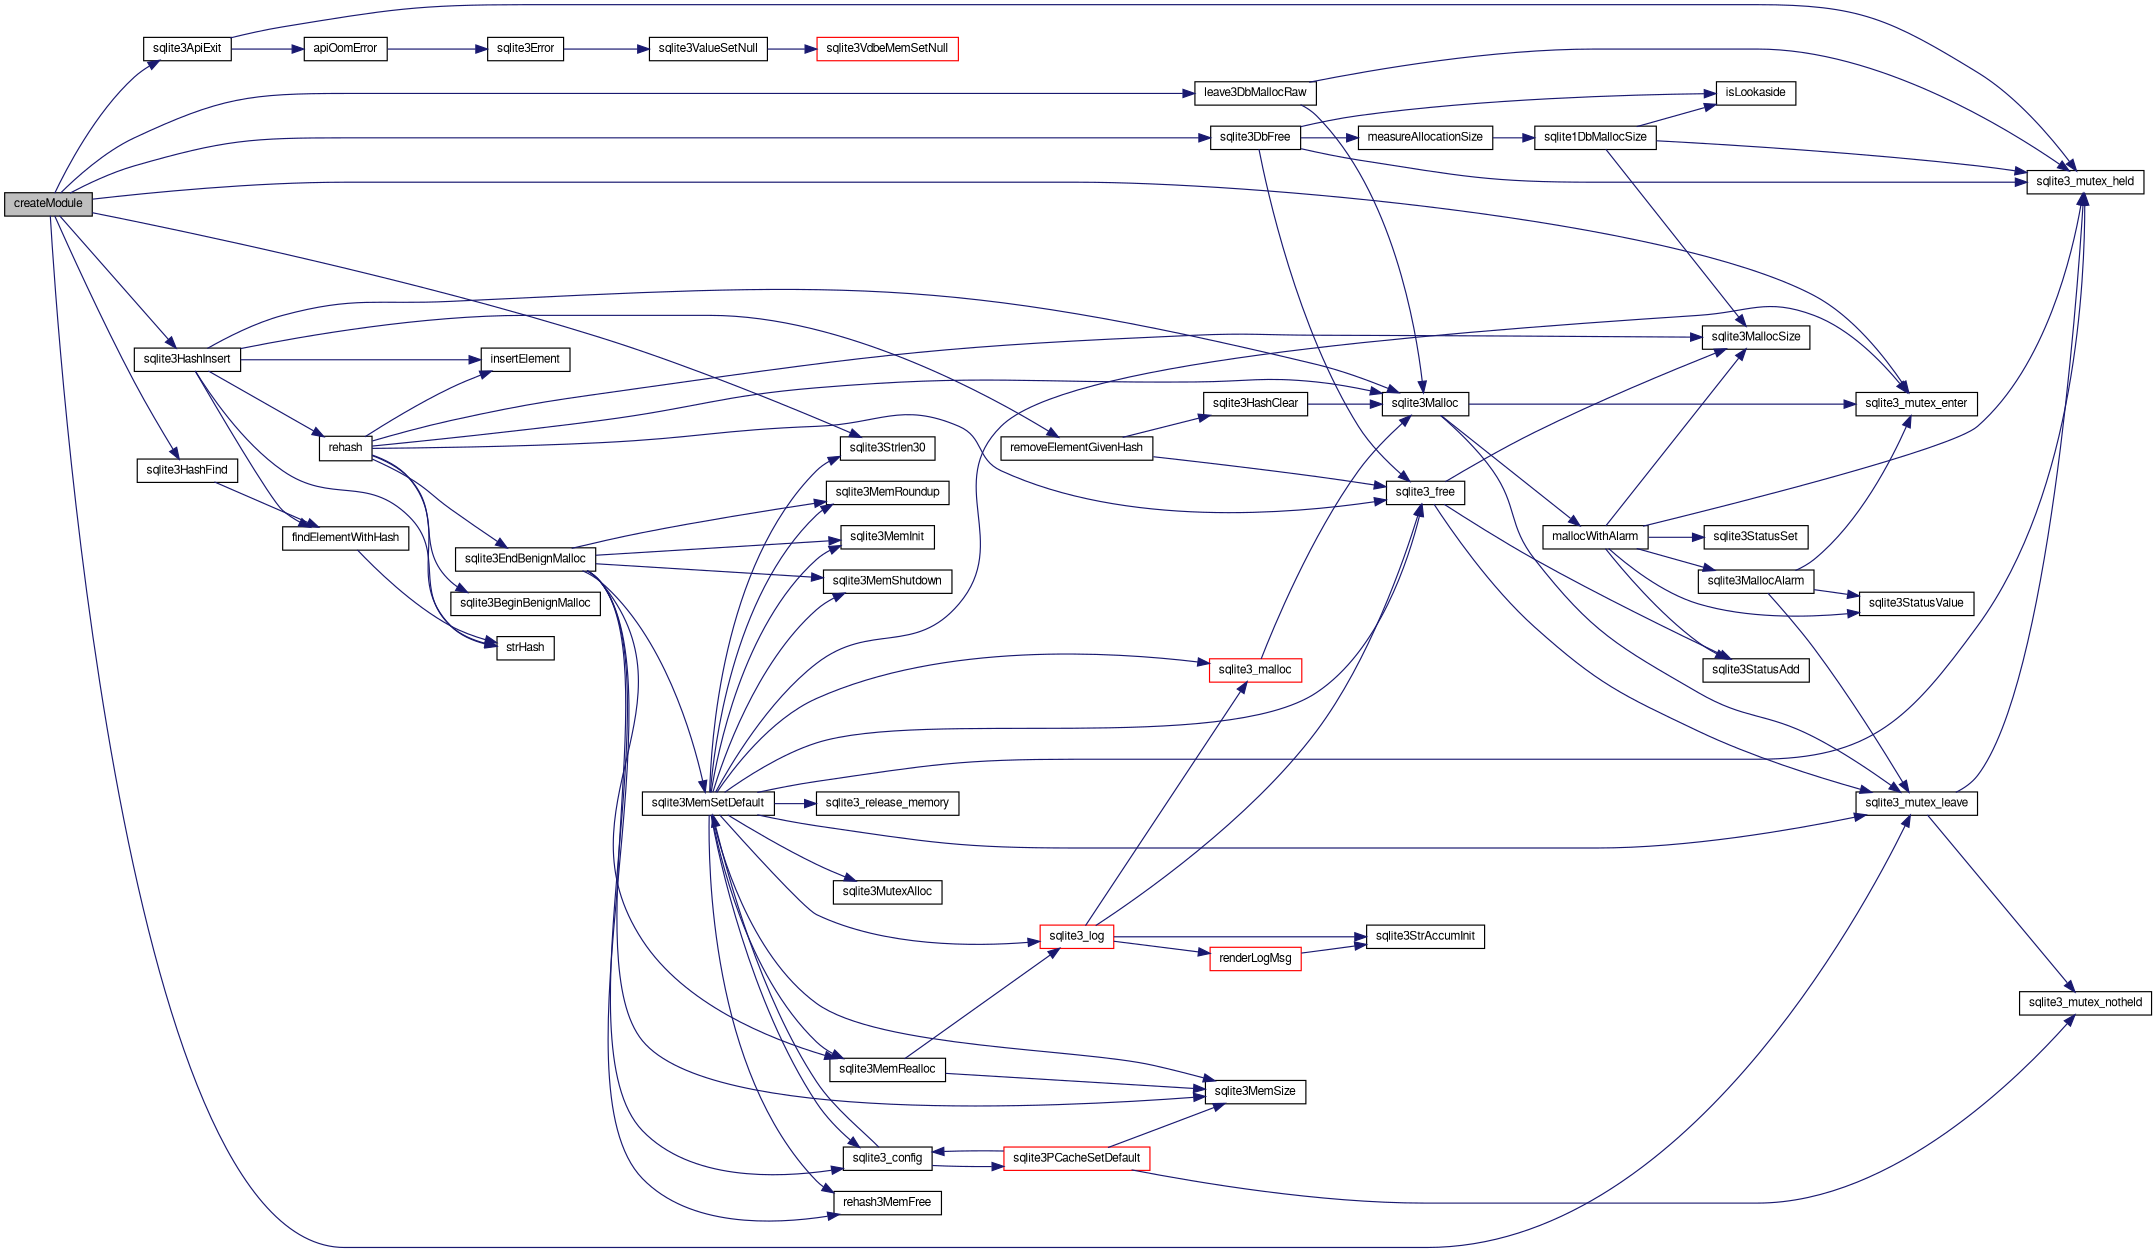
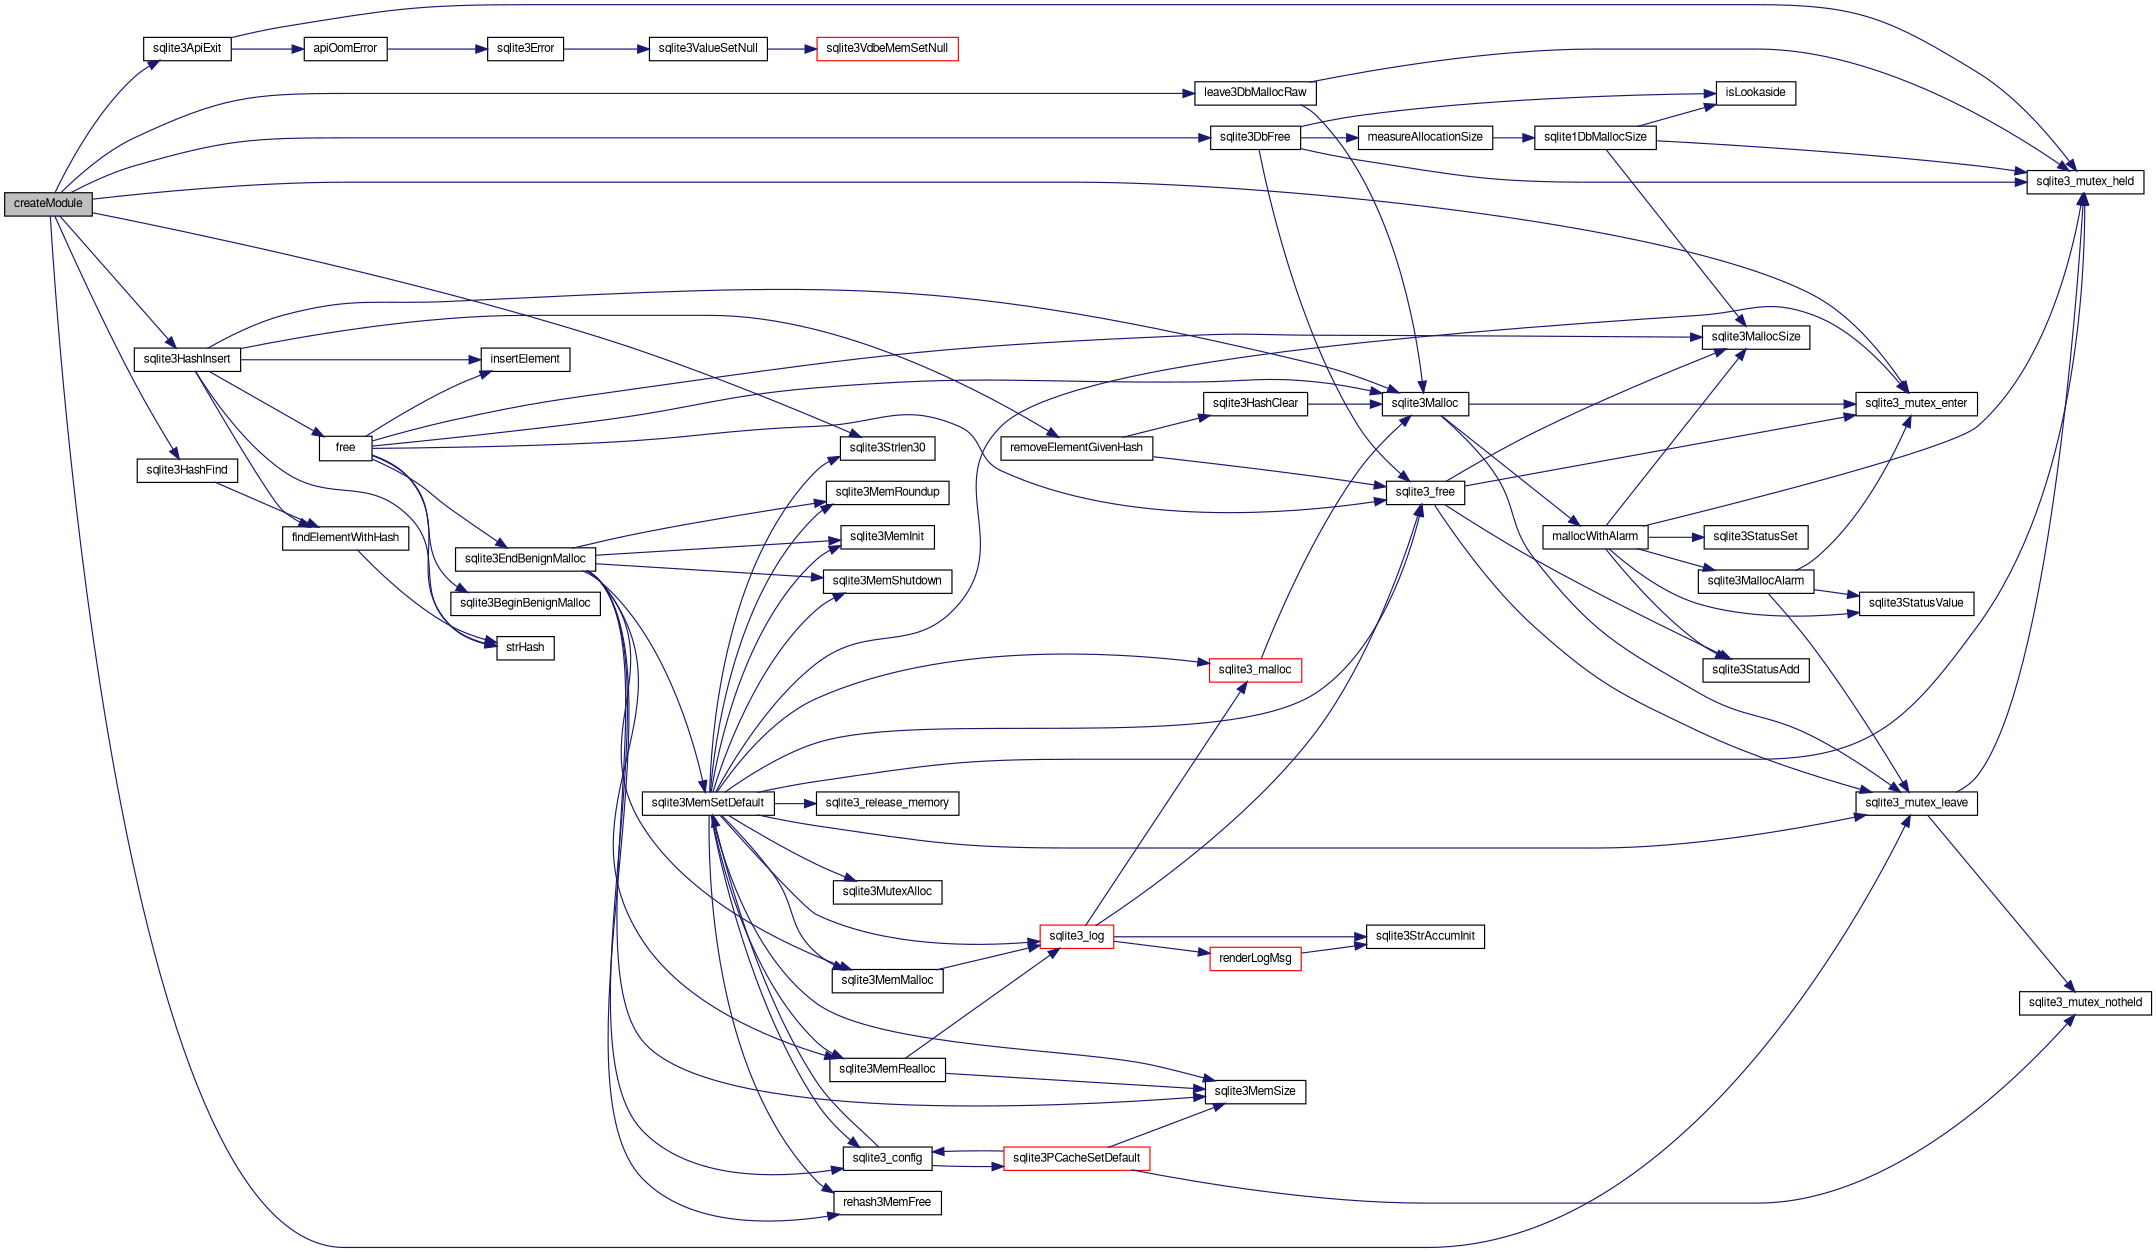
node "rehash": label "rehash" -> "free"
edge "sqlite3_free" -> "sqlite3_mutex_enter": added
node "sqlite3MemMalloc": added
